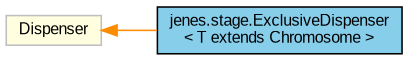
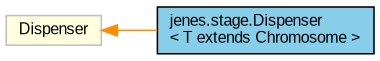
node "jenes.stage.ExclusiveDispenser < T extends Chromosome >": label "jenes.stage.ExclusiveDispenser < T extends Chromosome >" -> "jenes.stage.Dispenser < T extends Chromosome >"
